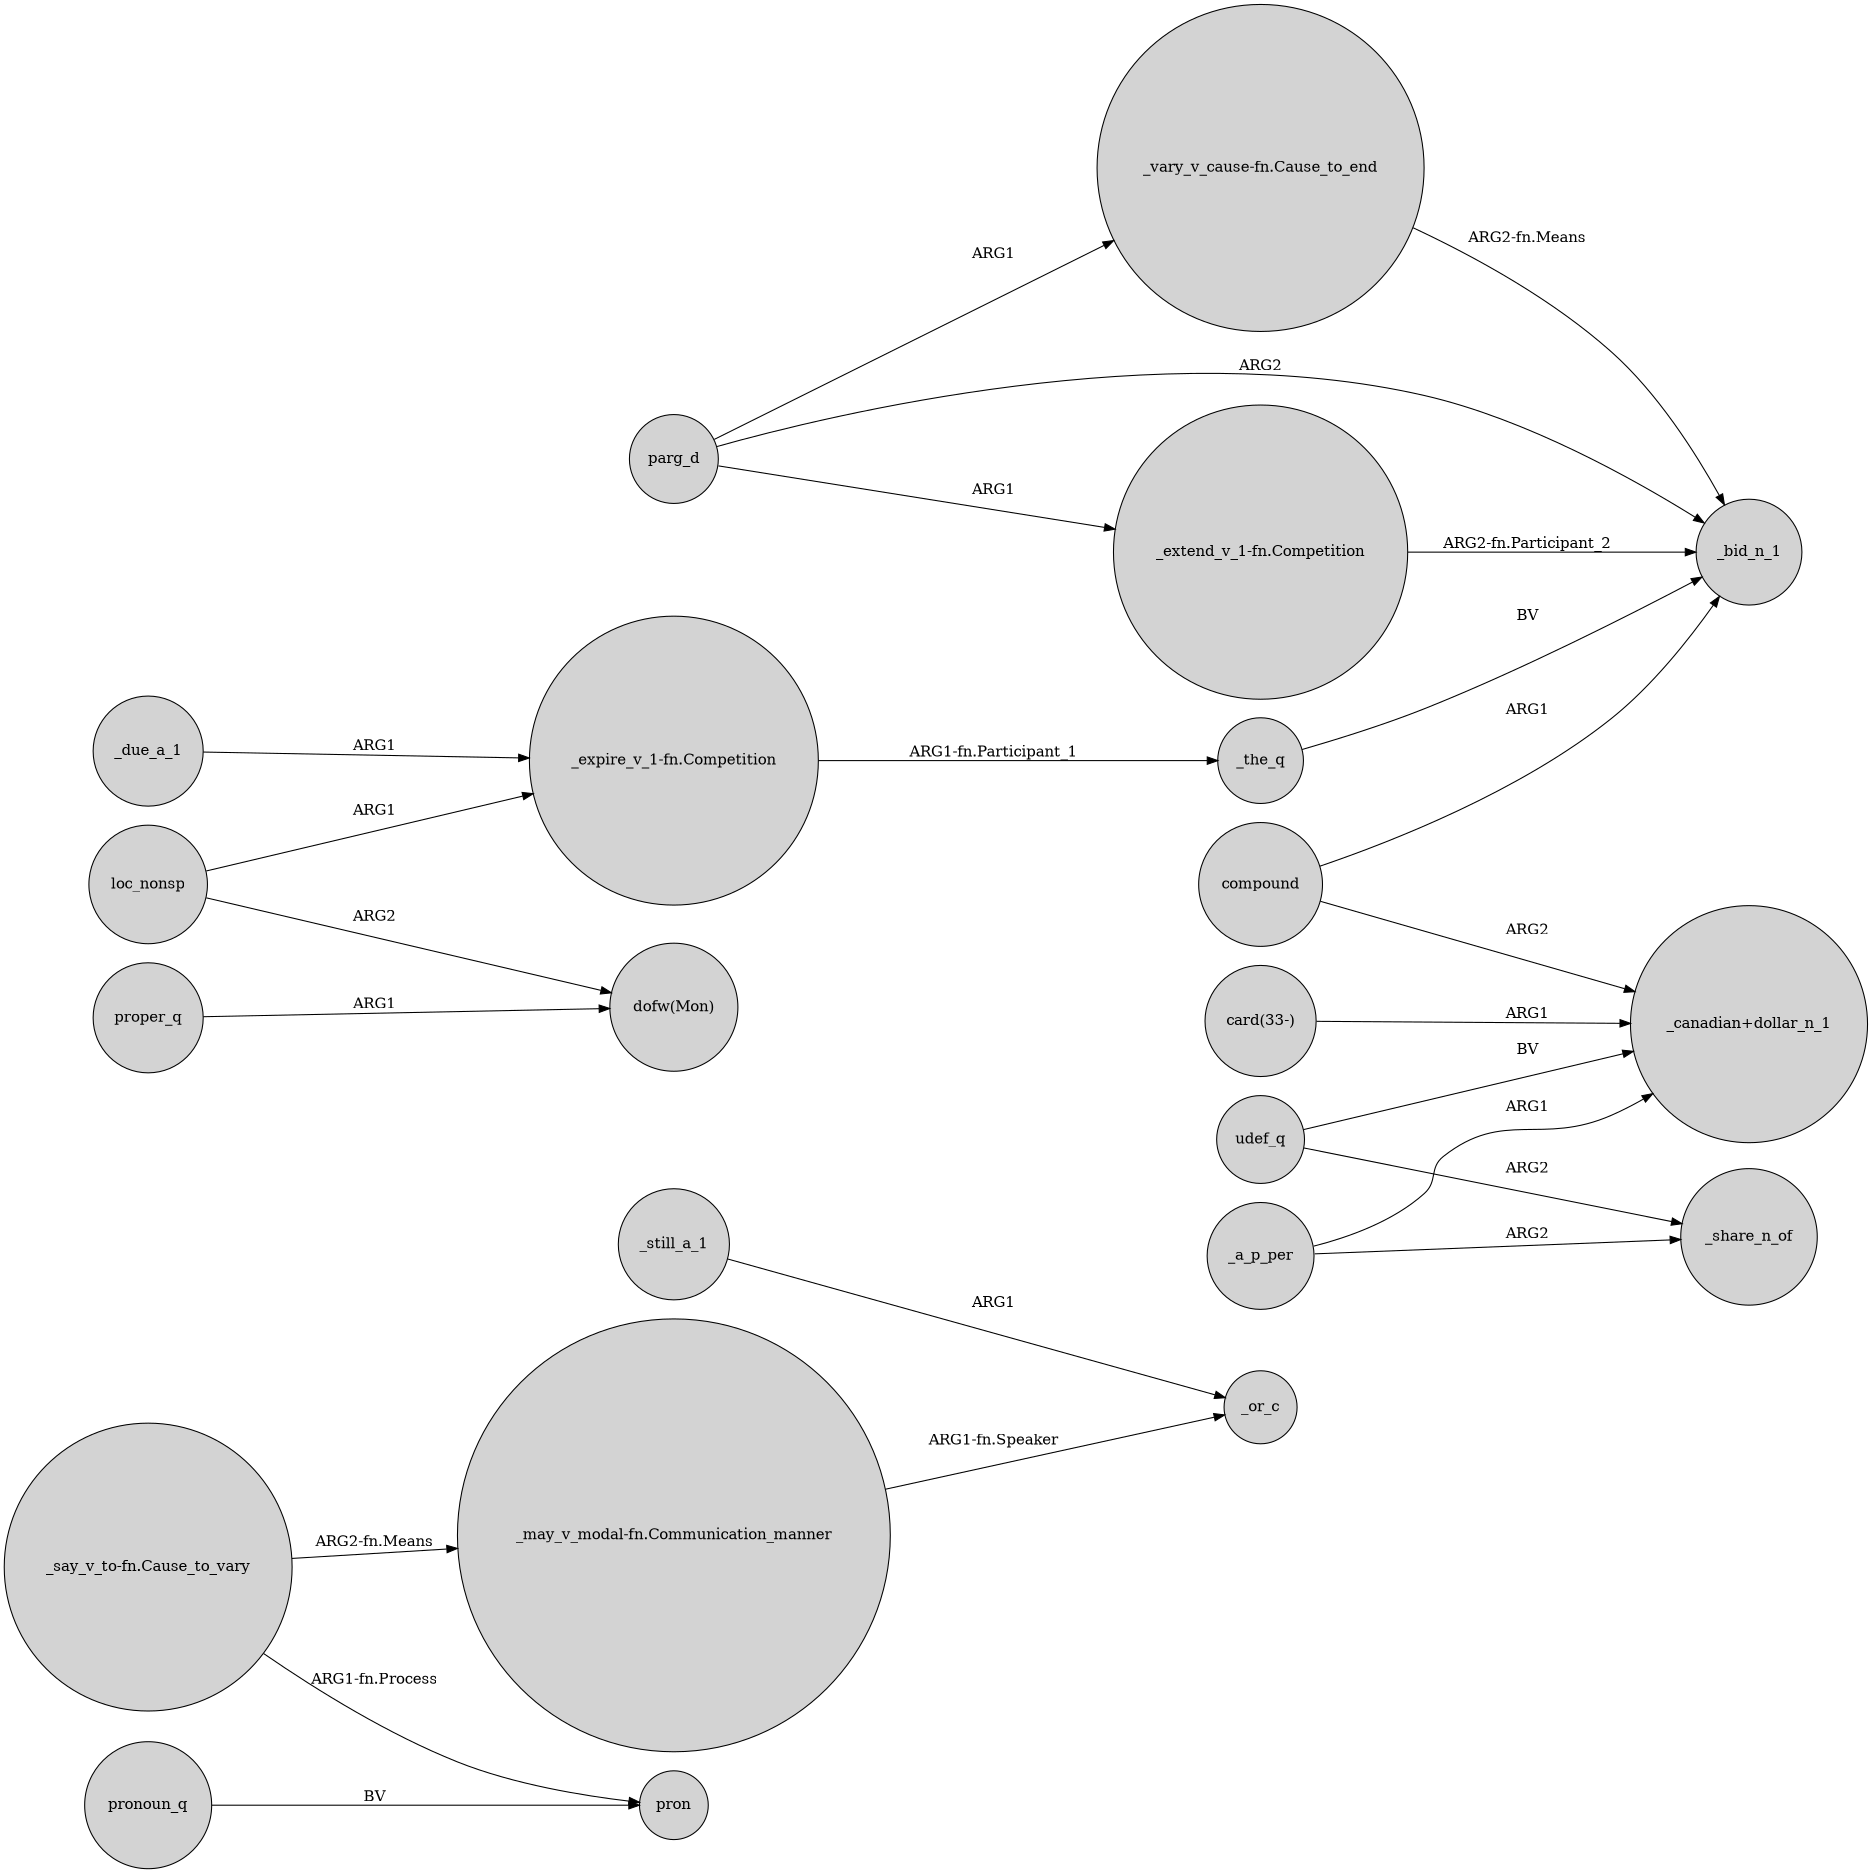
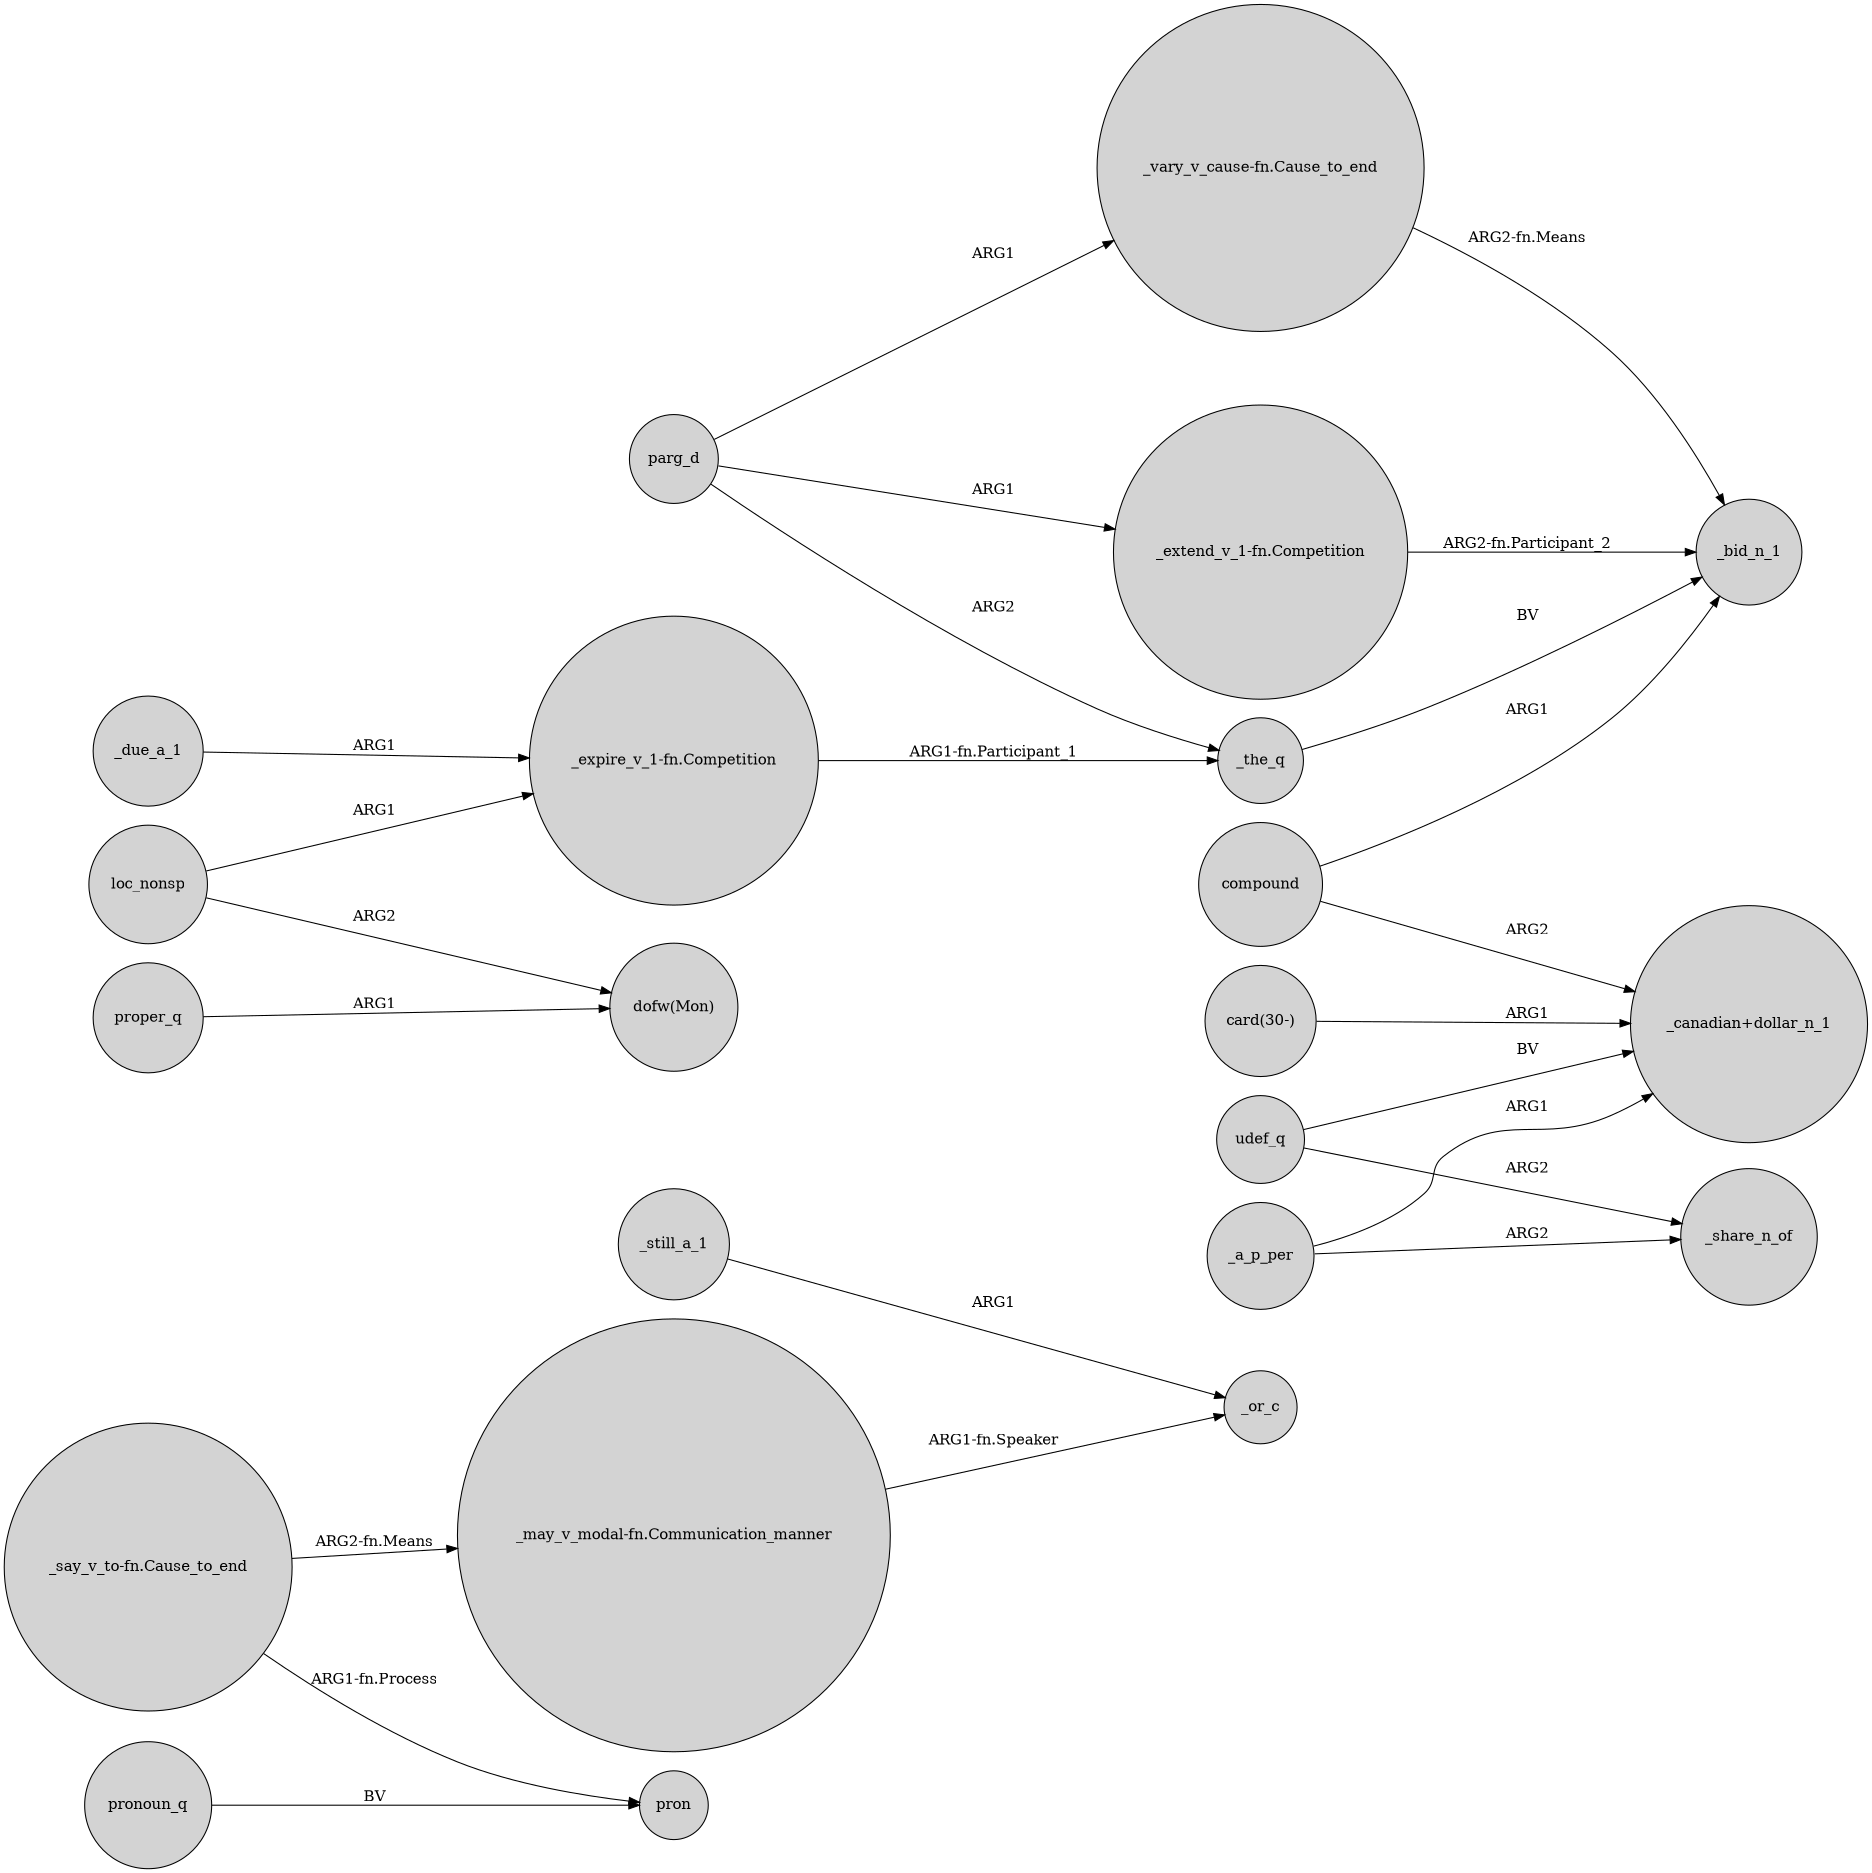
edge "parg_d" -> "_bid_n_1": now "parg_d" -> "_the_q"
node "card(33-)": label "card(33-)" -> "card(30-)"
node "_say_v_to-fn.Cause_to_vary": label "_say_v_to-fn.Cause_to_vary" -> "_say_v_to-fn.Cause_to_end"
